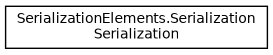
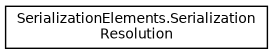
node "SerializationElements.Serialization Serialization": label "SerializationElements.Serialization Serialization" -> "SerializationElements.Serialization Resolution"
